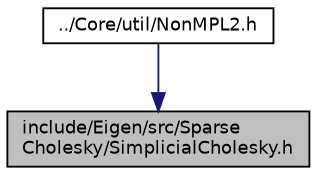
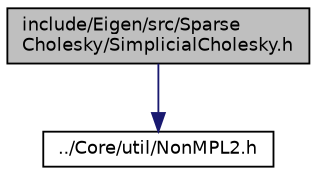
edge "../Core/util/NonMPL2.h" -> "include/Eigen/src/Sparse Cholesky/SimplicialCholesky.h": reversed
